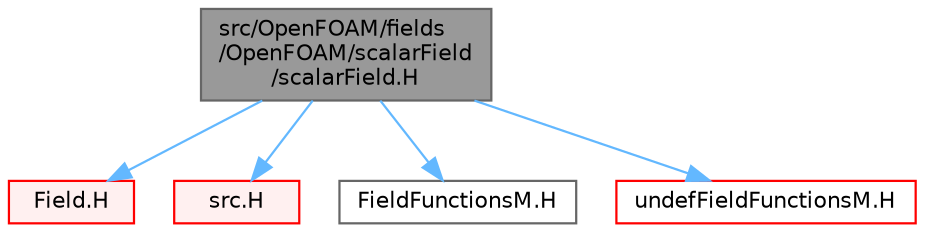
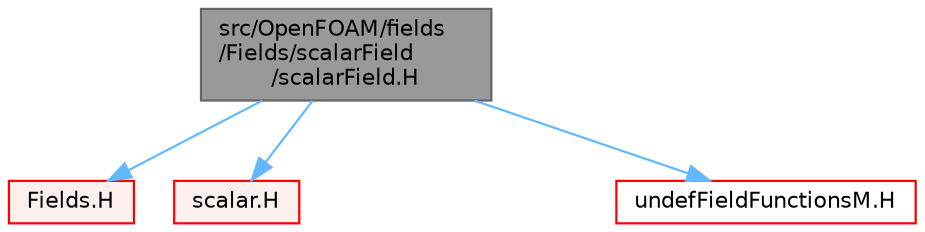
node "src/OpenFOAM/fields /OpenFOAM/scalarField /scalarField.H": label "src/OpenFOAM/fields /OpenFOAM/scalarField /scalarField.H" -> "src/OpenFOAM/fields /Fields/scalarField /scalarField.H"
node "Field.H": label "Field.H" -> "Fields.H"
node "src.H": label "src.H" -> "scalar.H"
node "FieldFunctionsM.H": removed
